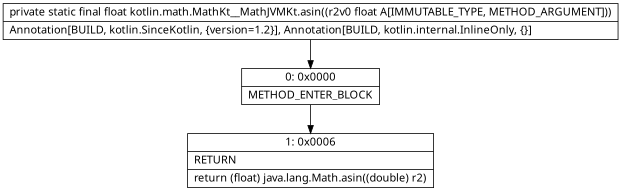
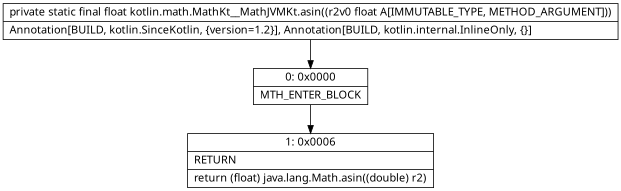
node "0: 0x0000": text "METHOD_ENTER_BLOCK" -> "MTH_ENTER_BLOCK"
